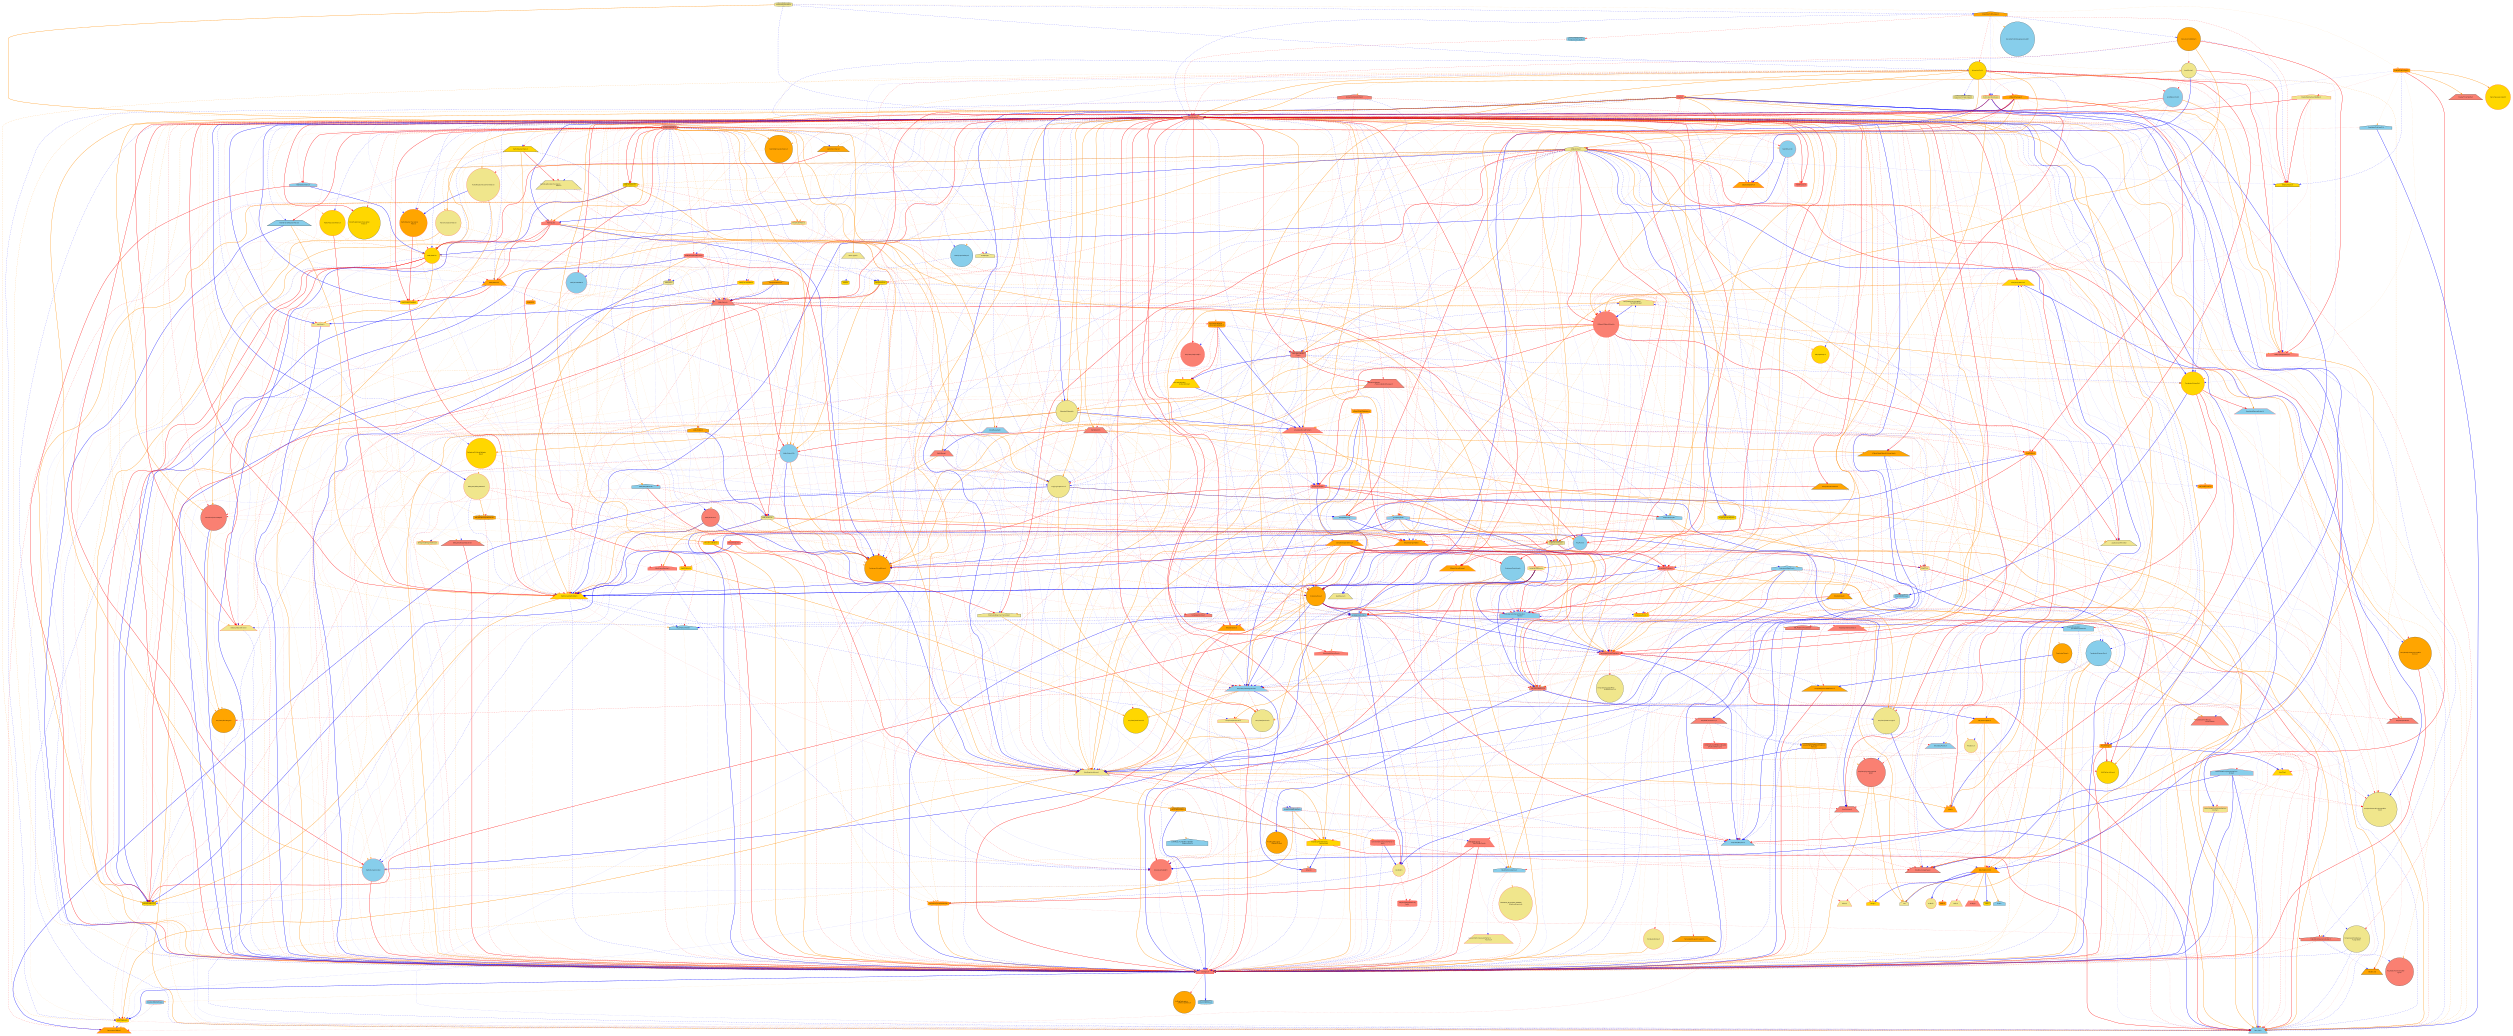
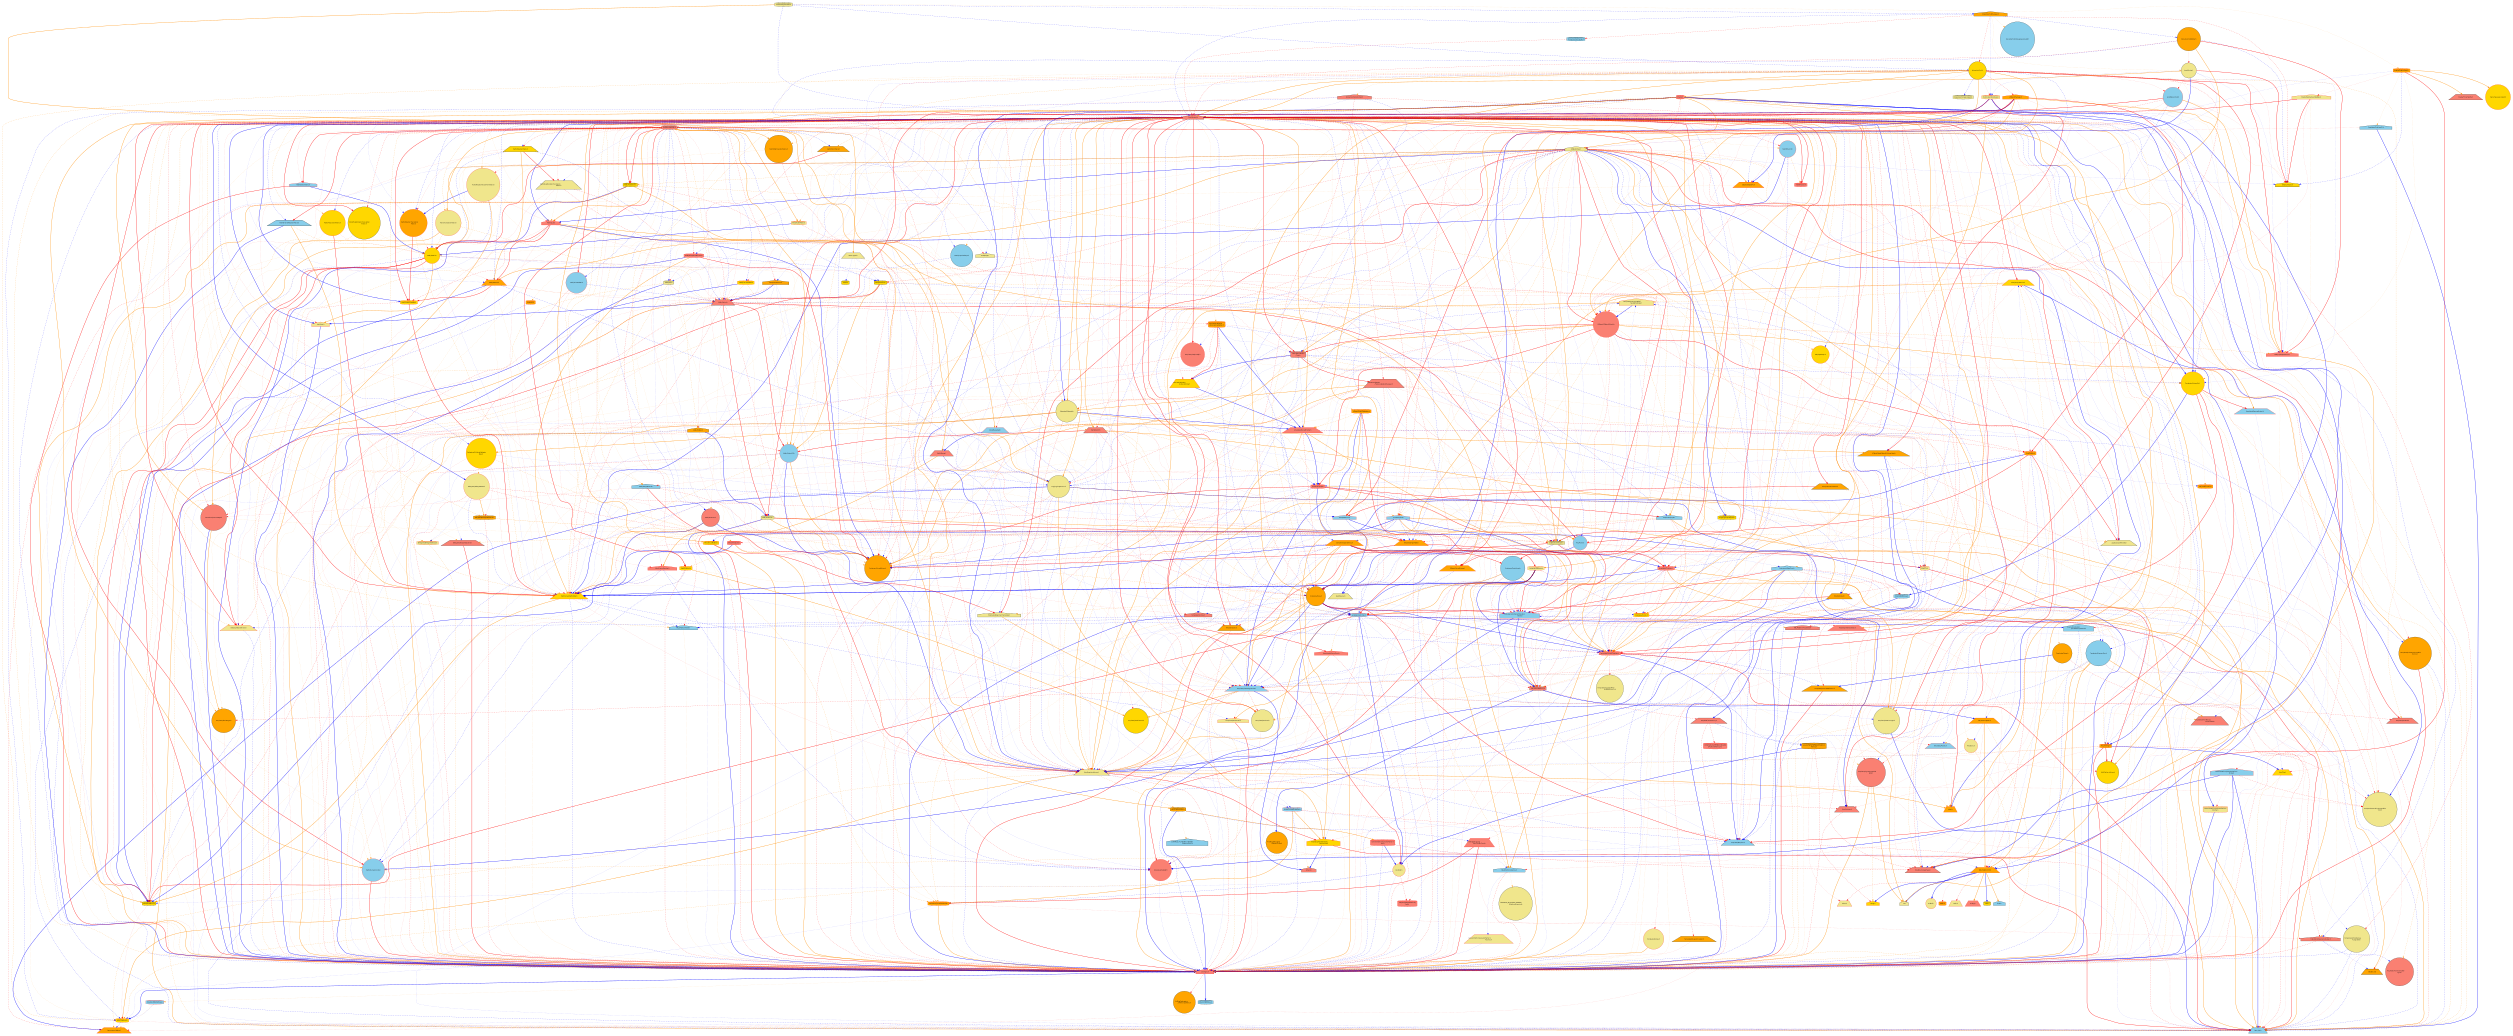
node "Templates/Less.h": color red -> black
node "COMPILED_PLATFORM_HEADER (PlatformAtomics.h)": color red -> black
